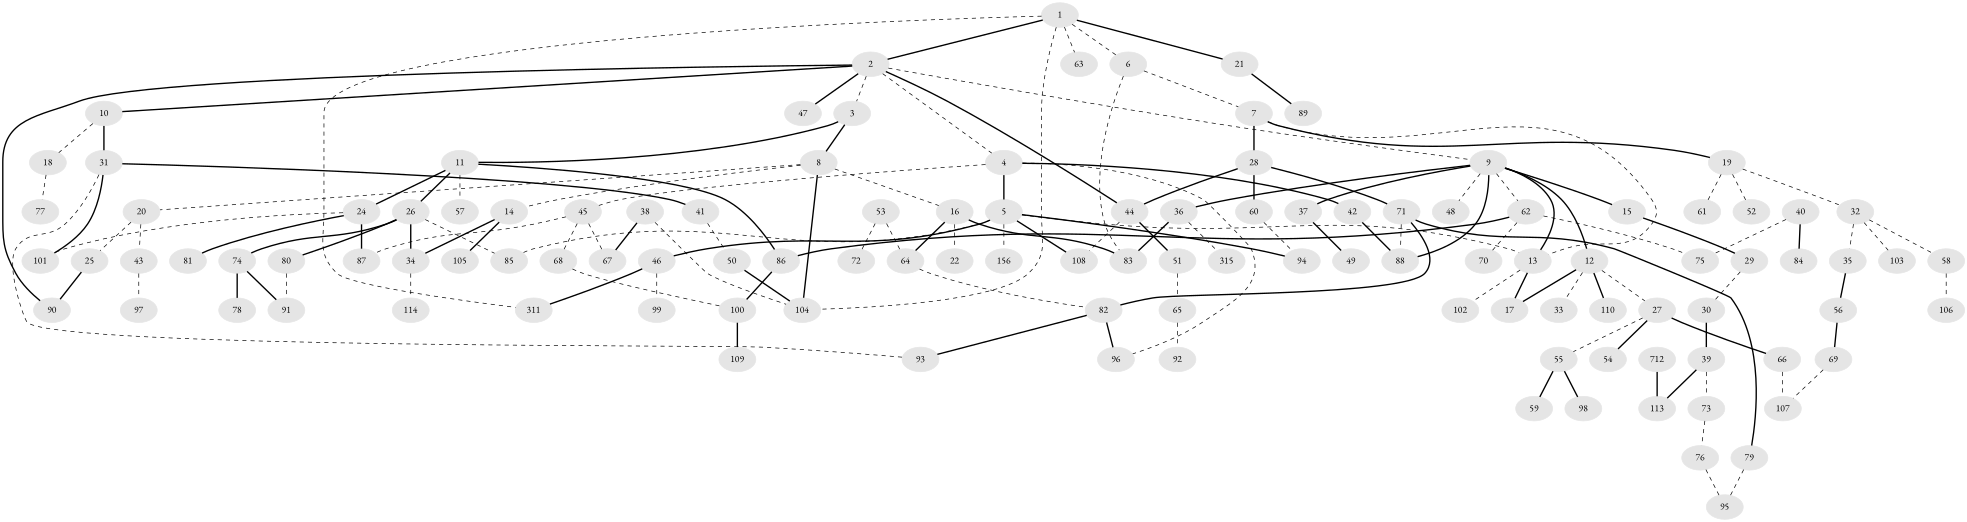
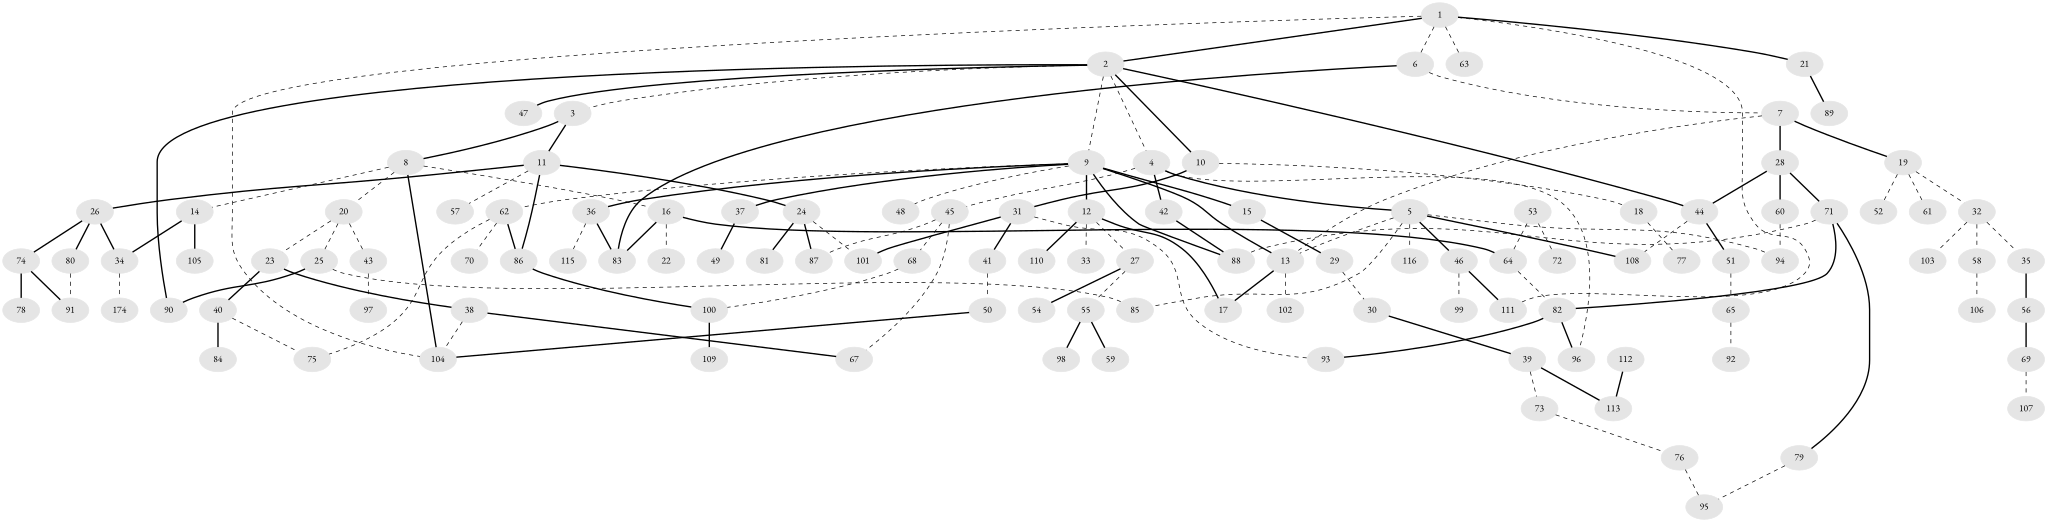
edge "6" -- "83": style dashed -> bold
edge "5" -- "94": style bold -> dashed
edge "26" -- "85": now "25" -- "85"
node "23": added
node "156": label "156" -> "116"
node "315": label "315" -> "115"
node "114": label "114" -> "174"
node "311": label "311" -> "111"
node "712": label "712" -> "112"
node "66": removed
